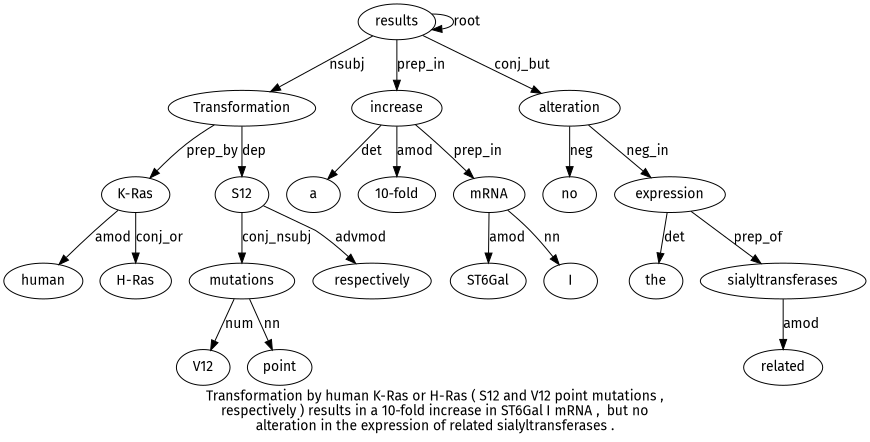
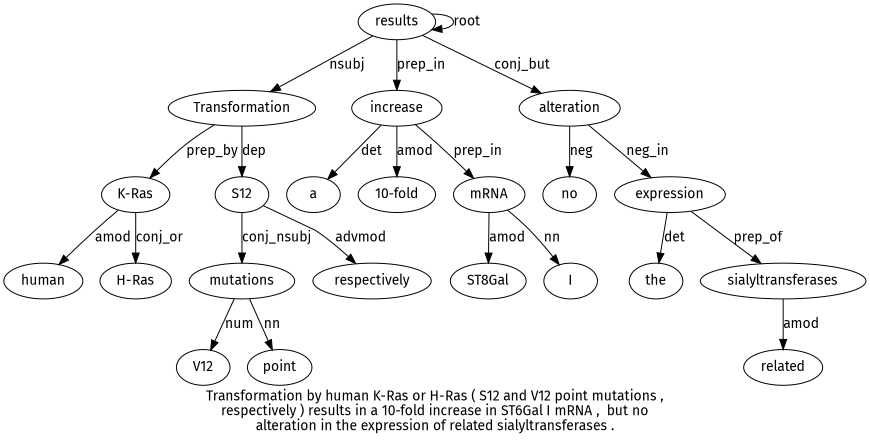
node "ST6Gal": label "ST6Gal" -> "ST8Gal"
